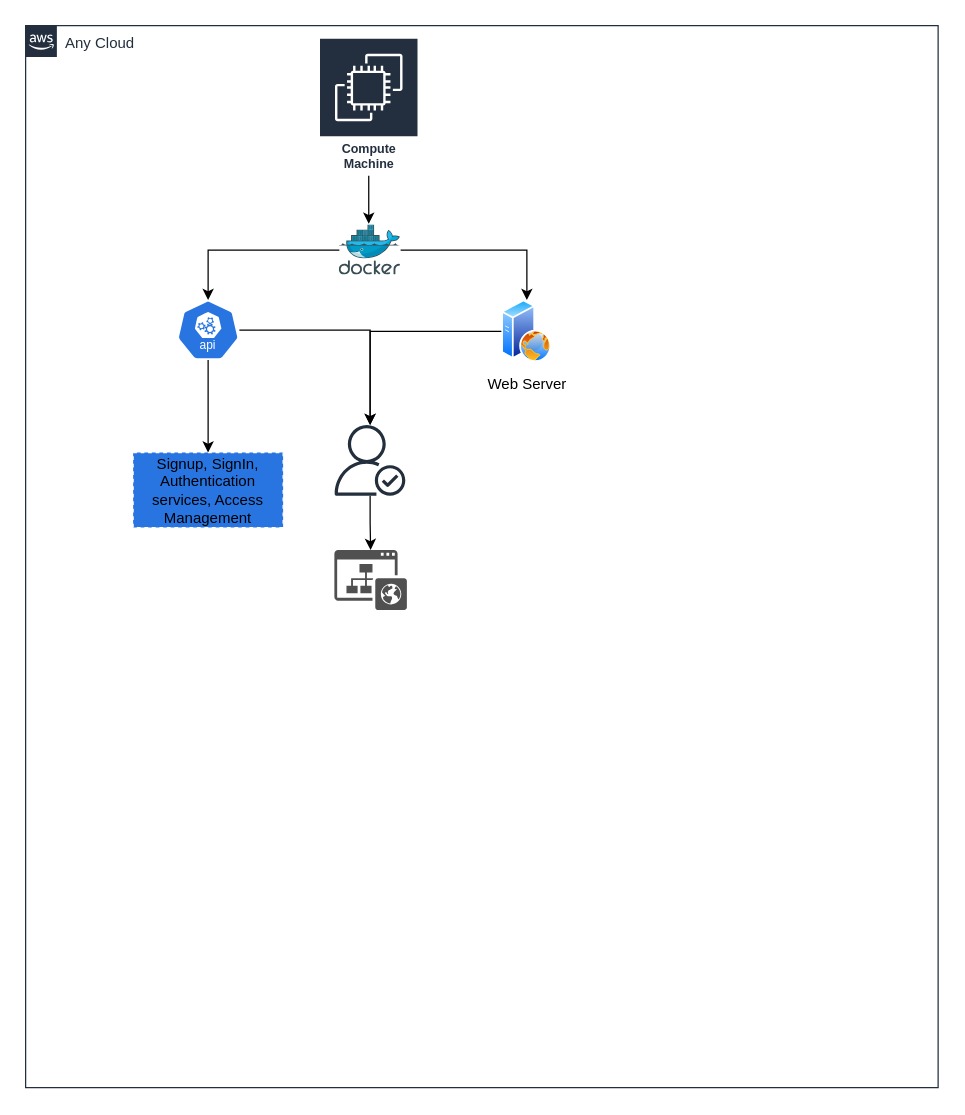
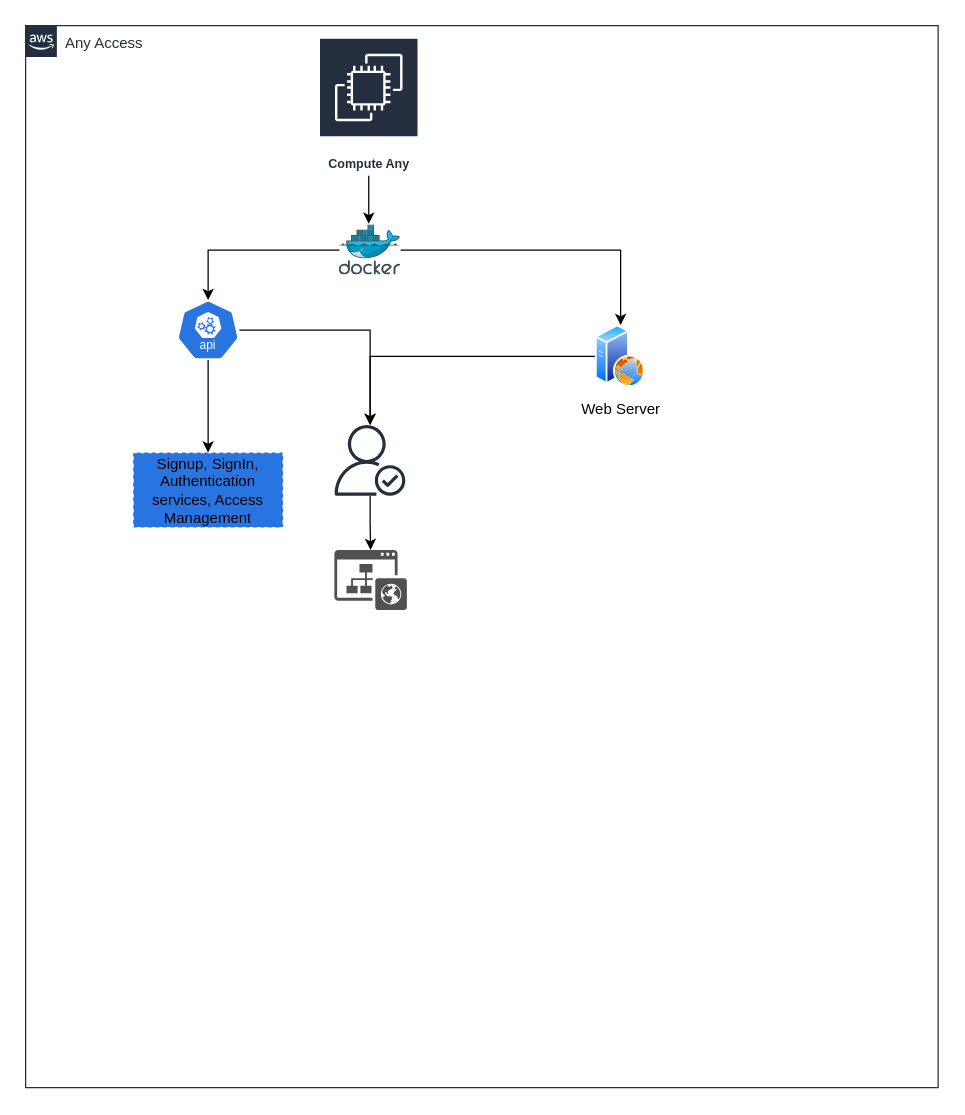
node "Any Cloud": label "Any Cloud" -> "Any Access"
node "Compute Machine": label "Compute Machine" -> "Compute Any"
node "Web Server": moved (527, 331) -> (621, 356)
